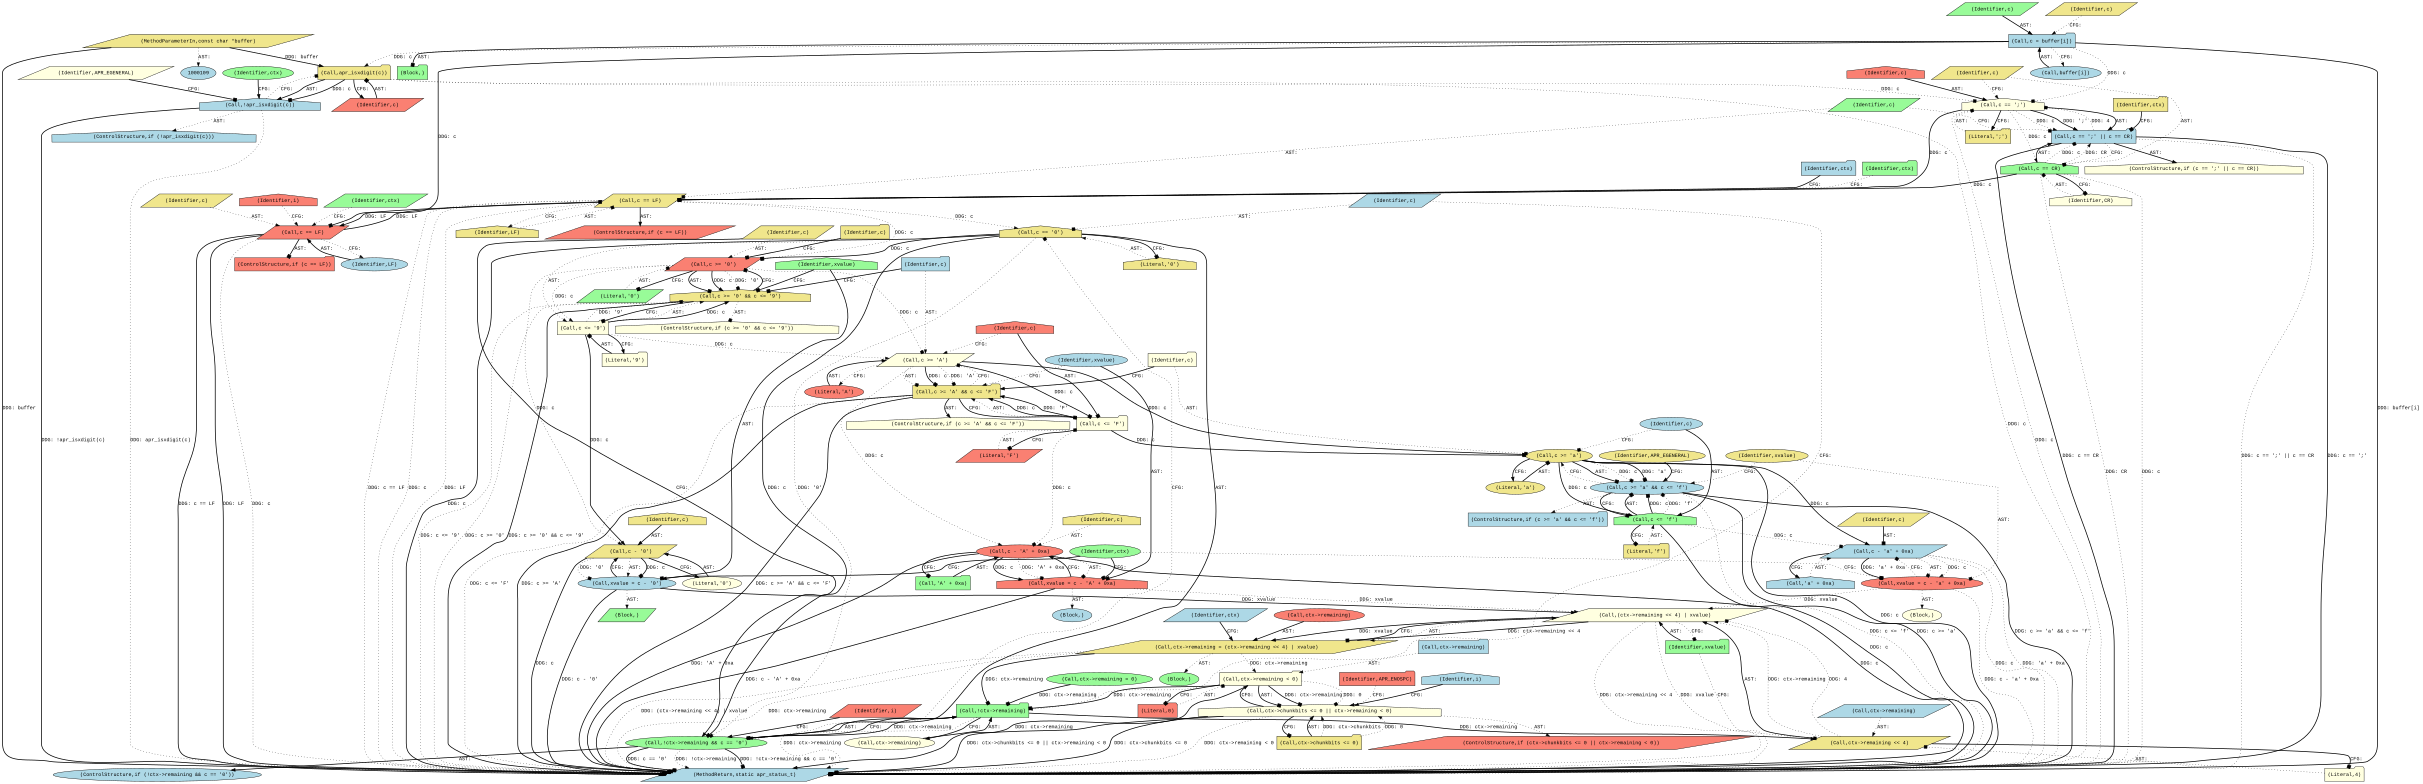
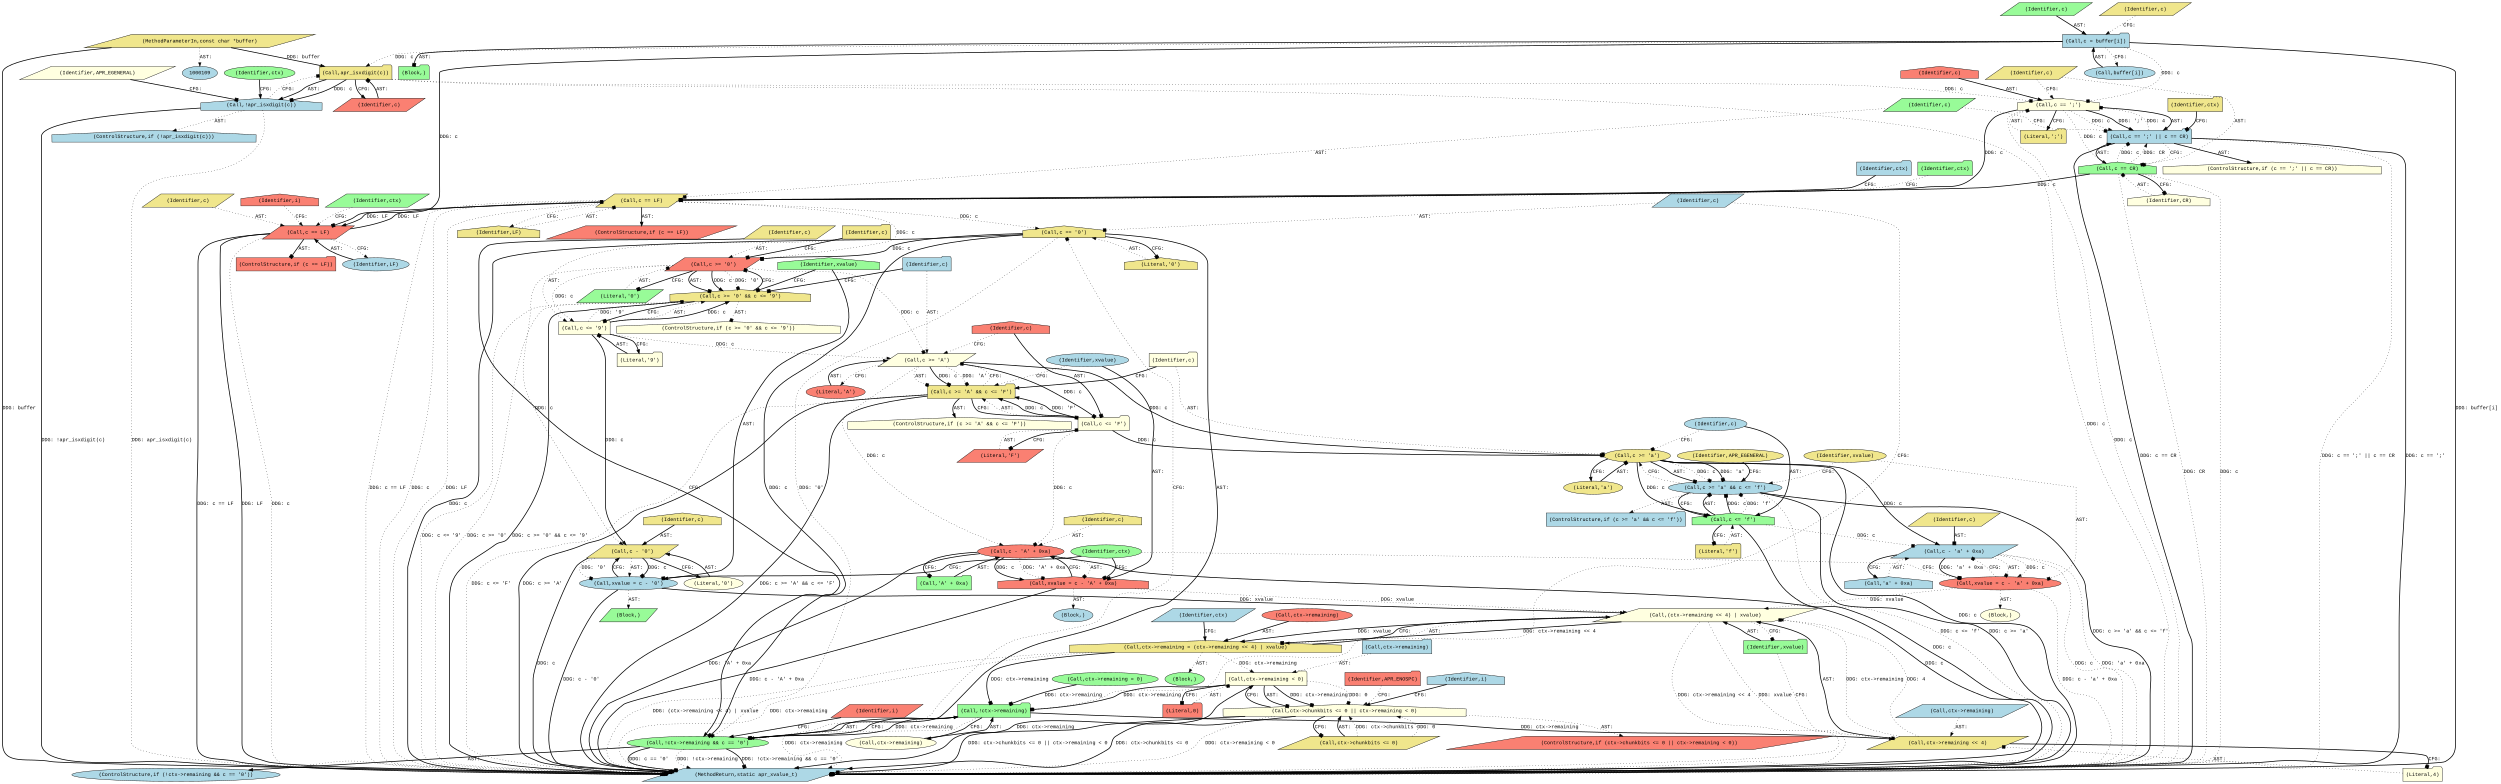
node "(Call,ctx->remaining = (ctx->remaining << 4) | xvalue)": shape parallelogram -> house
node "(Call,ctx->chunkbits <= 0)": shape folder -> parallelogram
node "(MethodReturn,static apr_status_t)": label "(MethodReturn,static apr_status_t)" -> "(MethodReturn,static apr_xvalue_t)"
